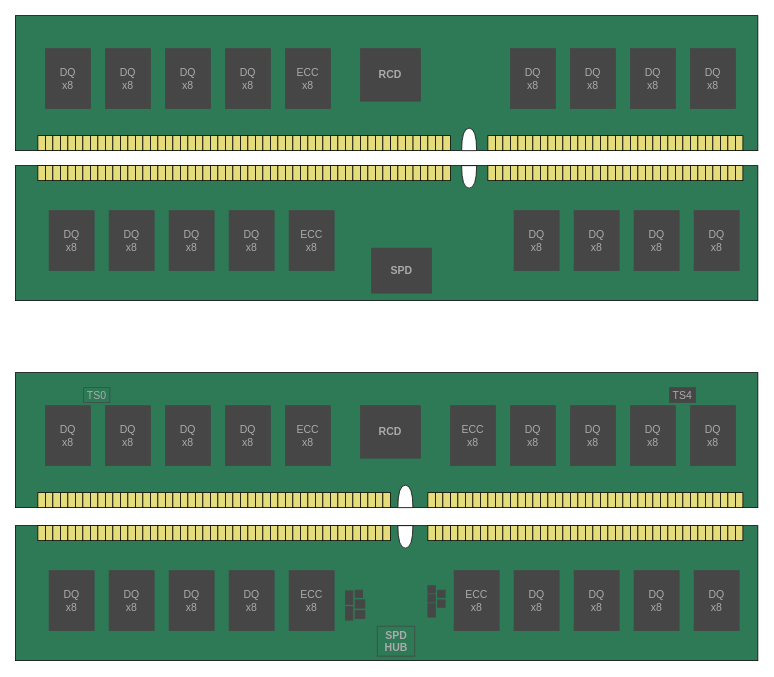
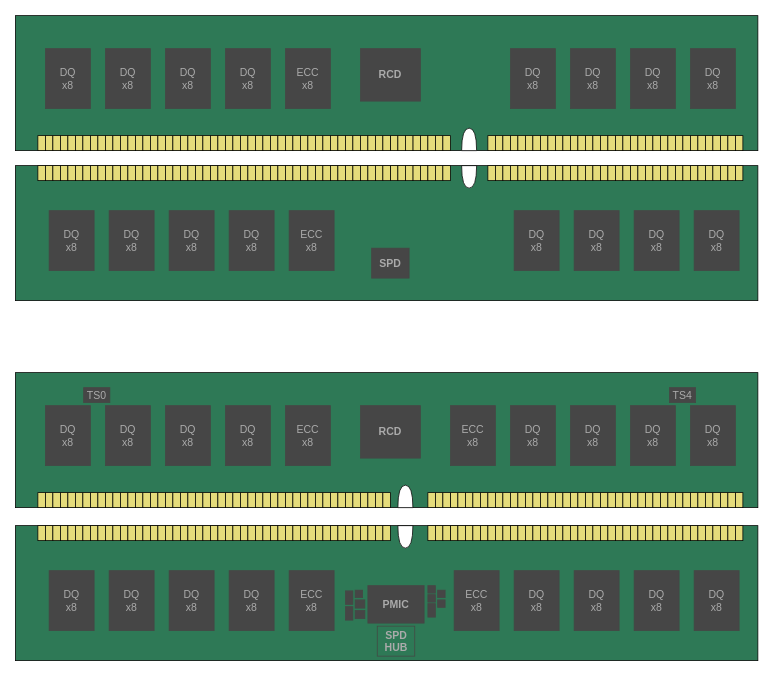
node "SPD": size 60x45 -> 38x30
node "TS0": fillcolor #2e7956 -> #464646
node "PMIC": added
